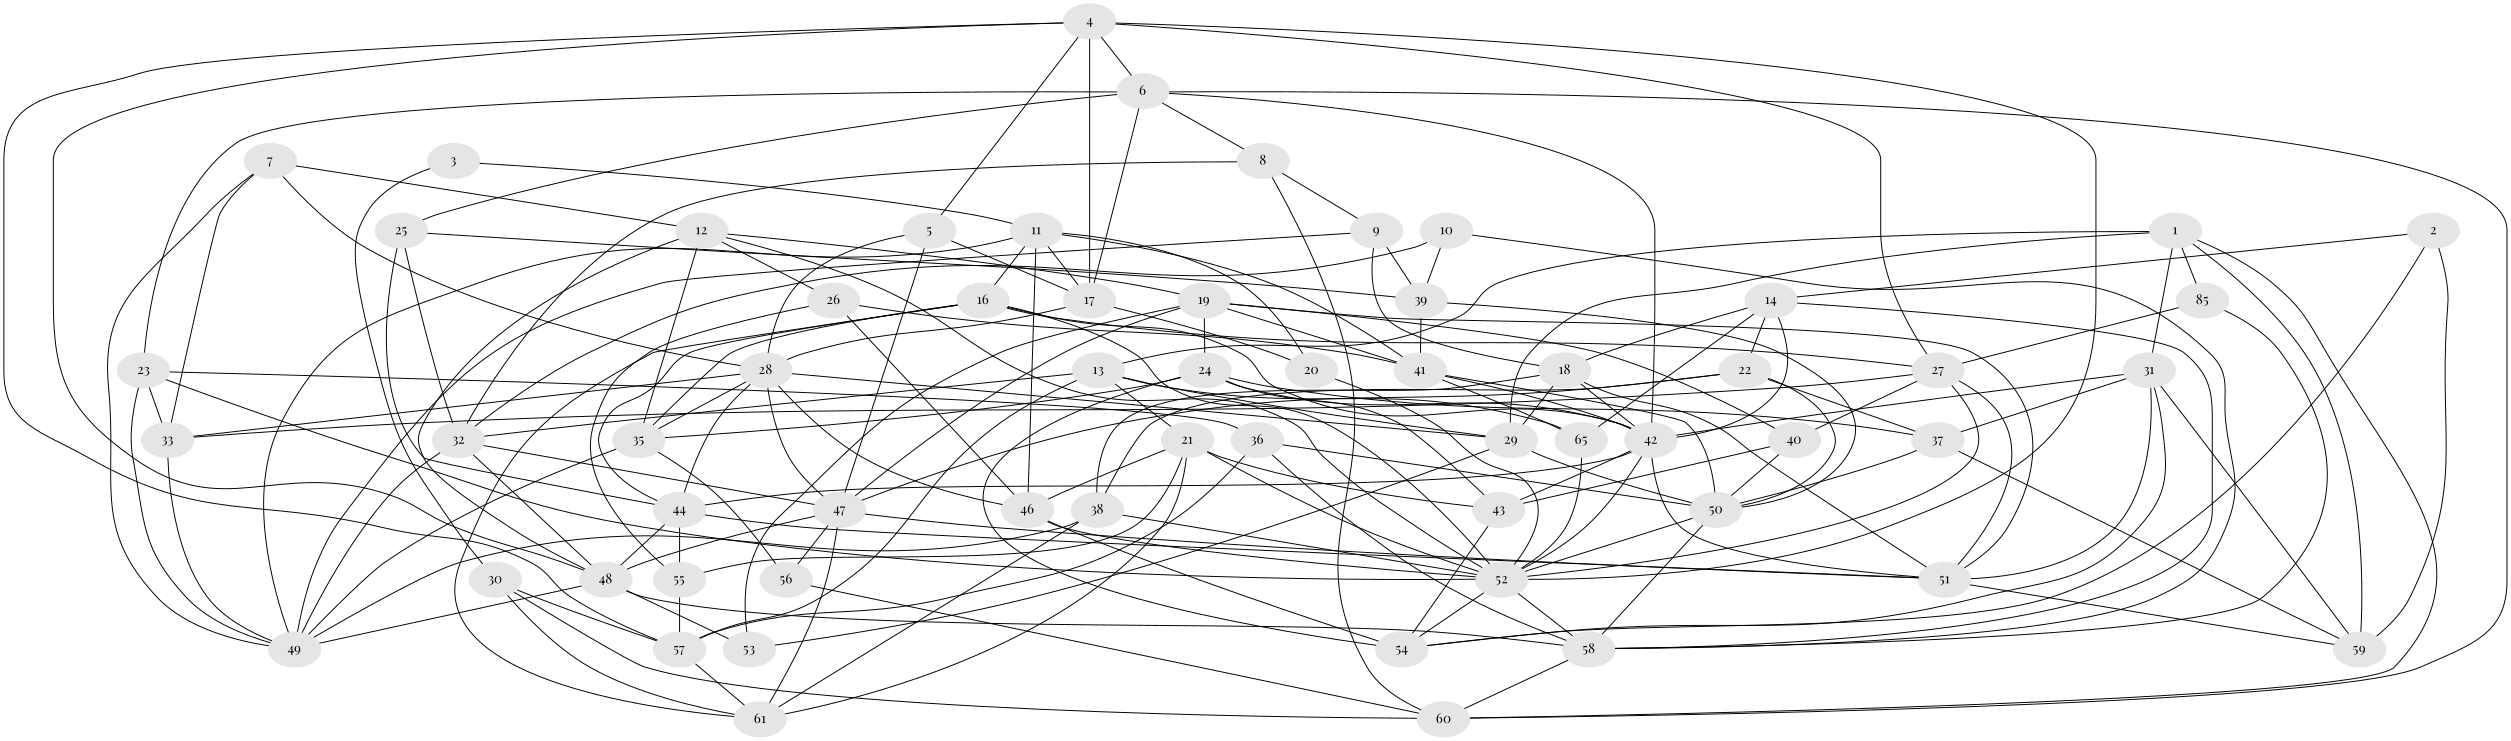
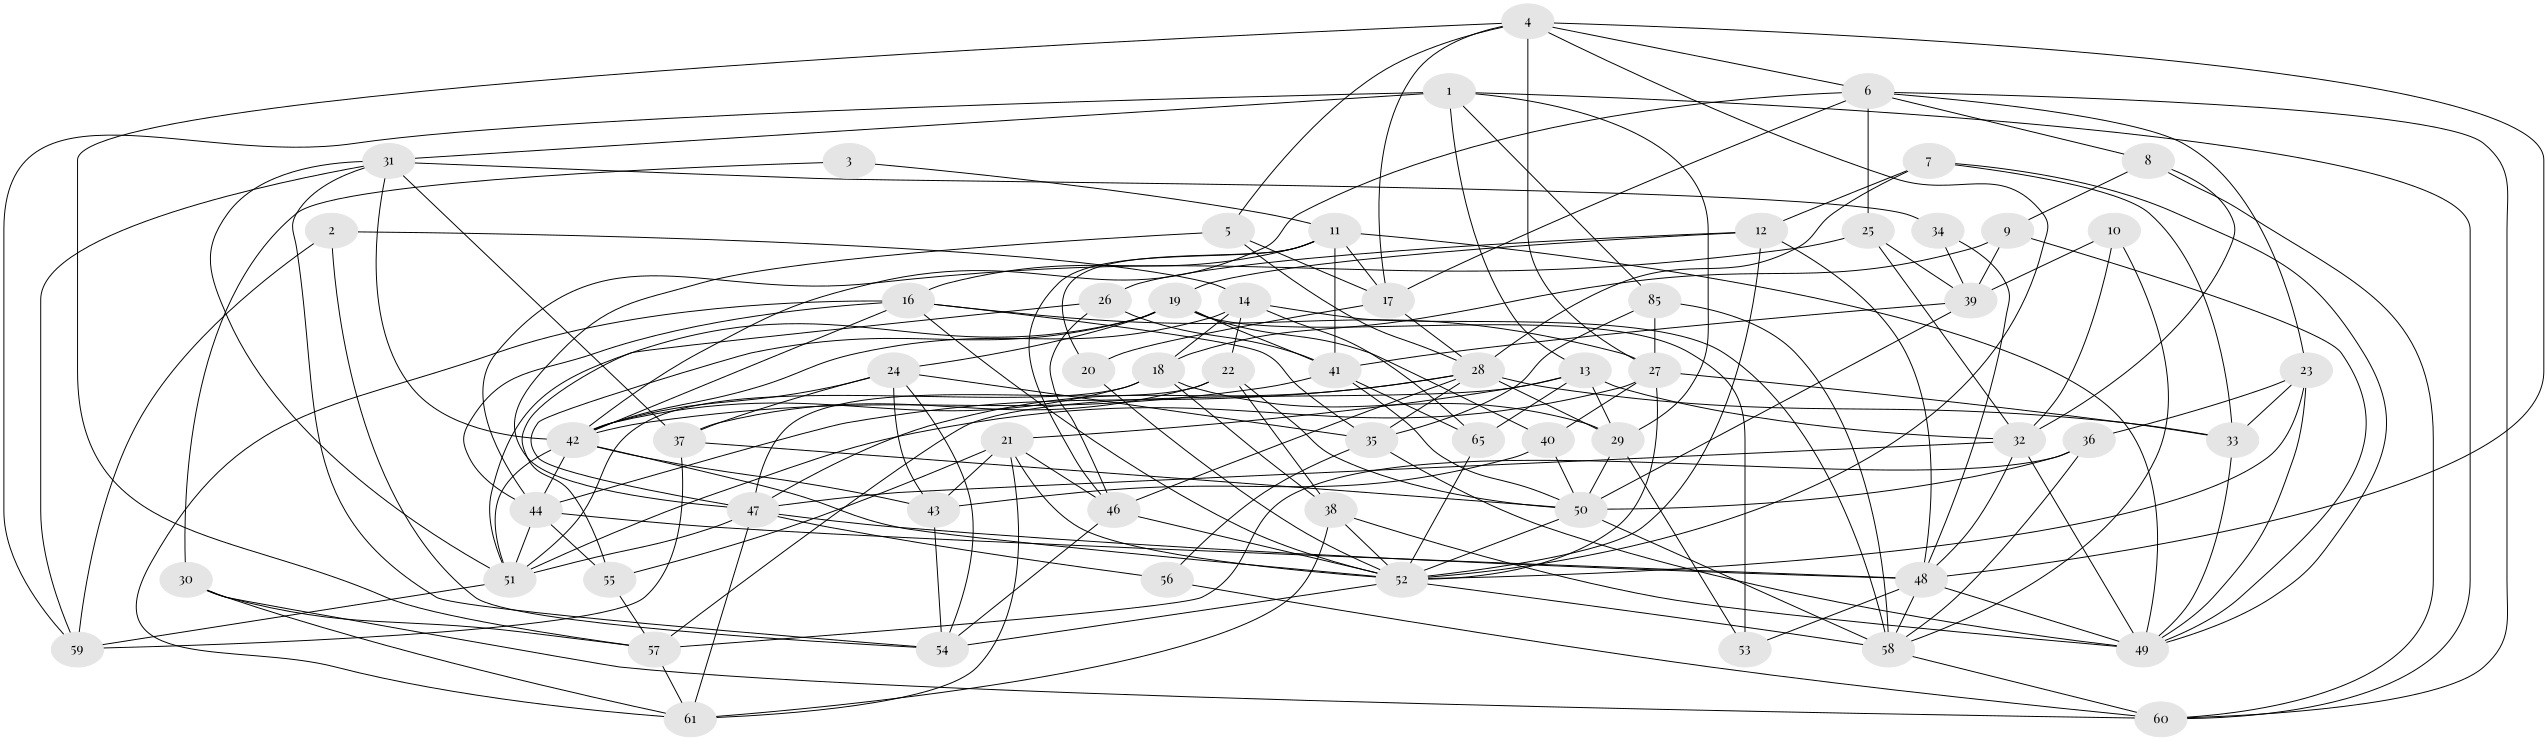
node "34": added
edge "12" -- "35": now "85" -- "35"
